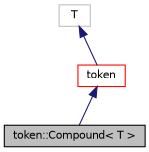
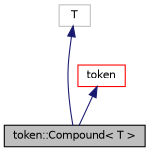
edge "token" -> "T": now "token::Compound< T >" -> "T"
